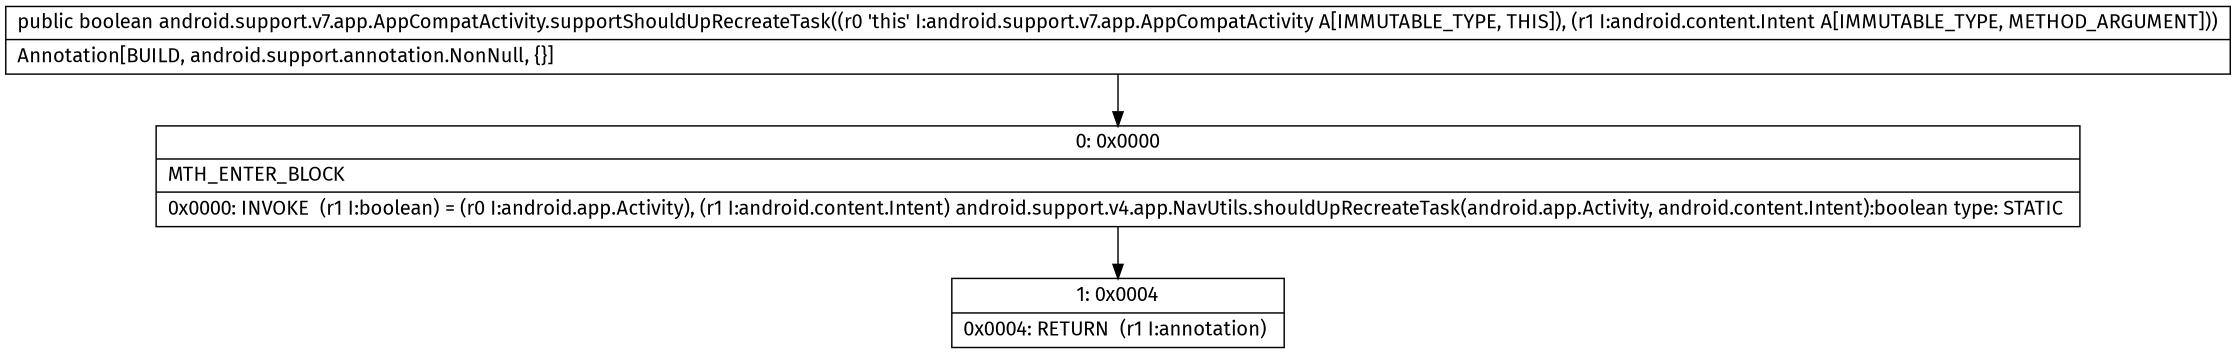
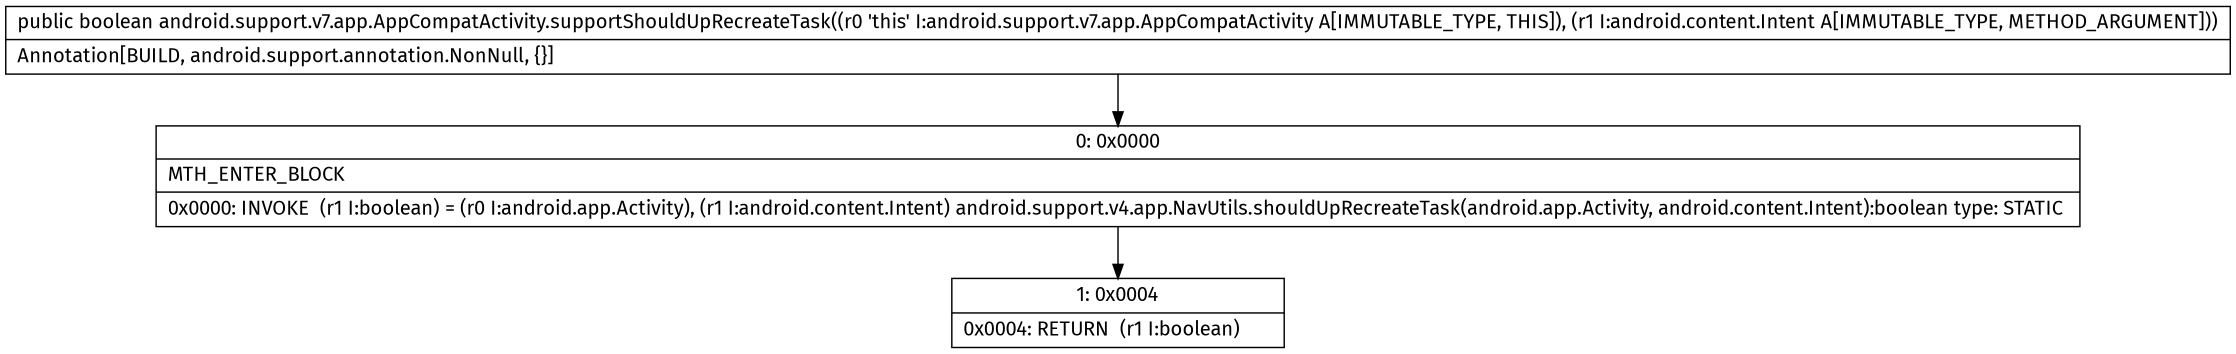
node "1: 0x0004": text "0x0004: RETURN  (r1 I:annotation)" -> "0x0004: RETURN  (r1 I:boolean)"
